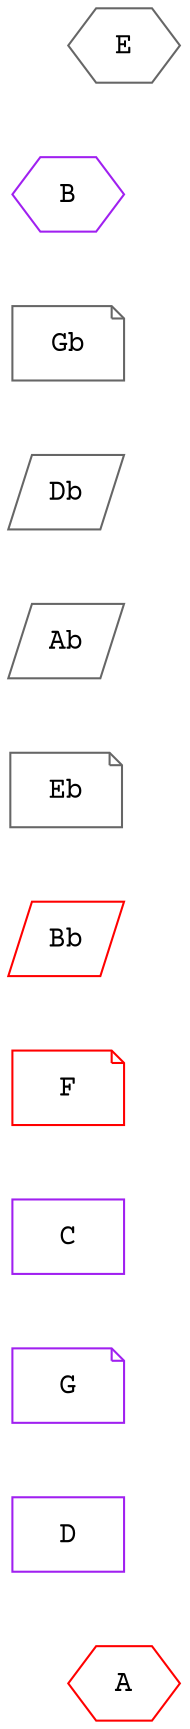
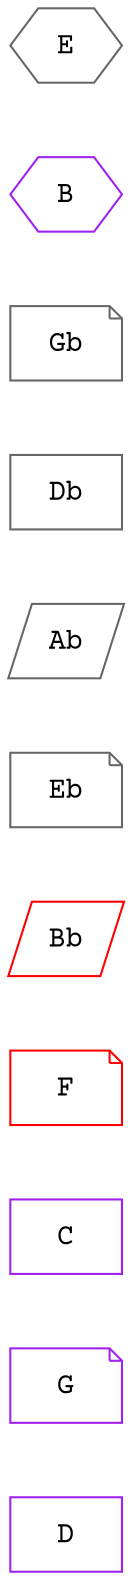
node "Db": shape parallelogram -> box
node "A": removed
